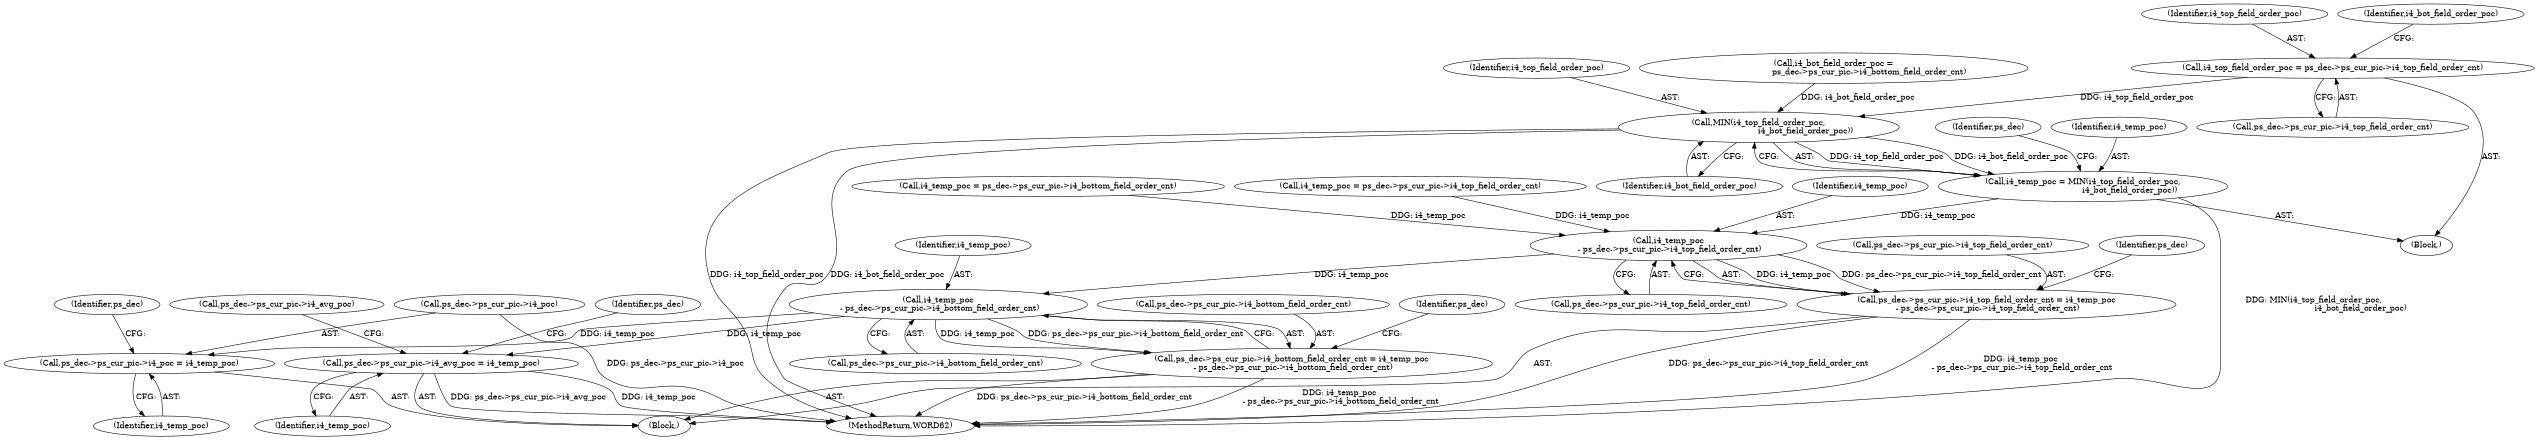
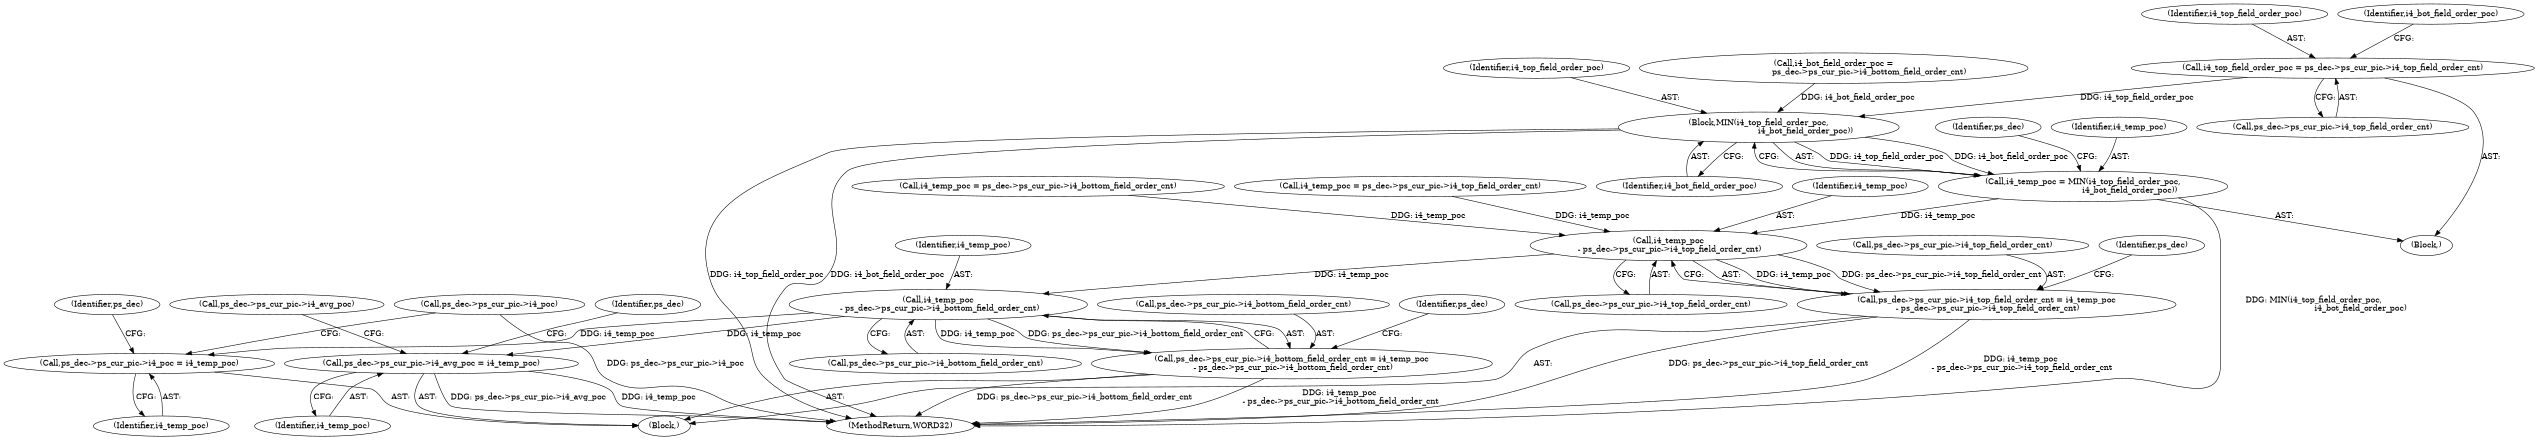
node "(Call,MIN(i4_top_field_order_poc, i4_bot_field_order_poc))": label "(Call,MIN(i4_top_field_order_poc, i4_bot_field_order_poc))" -> "(Block,MIN(i4_top_field_order_poc, i4_bot_field_order_poc))"
edge "(Call,ps_dec->ps_cur_pic->i4_poc)" -> "(Call,ps_dec->ps_cur_pic->i4_poc = i4_temp_poc)": label "AST: " -> "CFG: "
node "(MethodReturn,WORD62)": label "(MethodReturn,WORD62)" -> "(MethodReturn,WORD32)"
